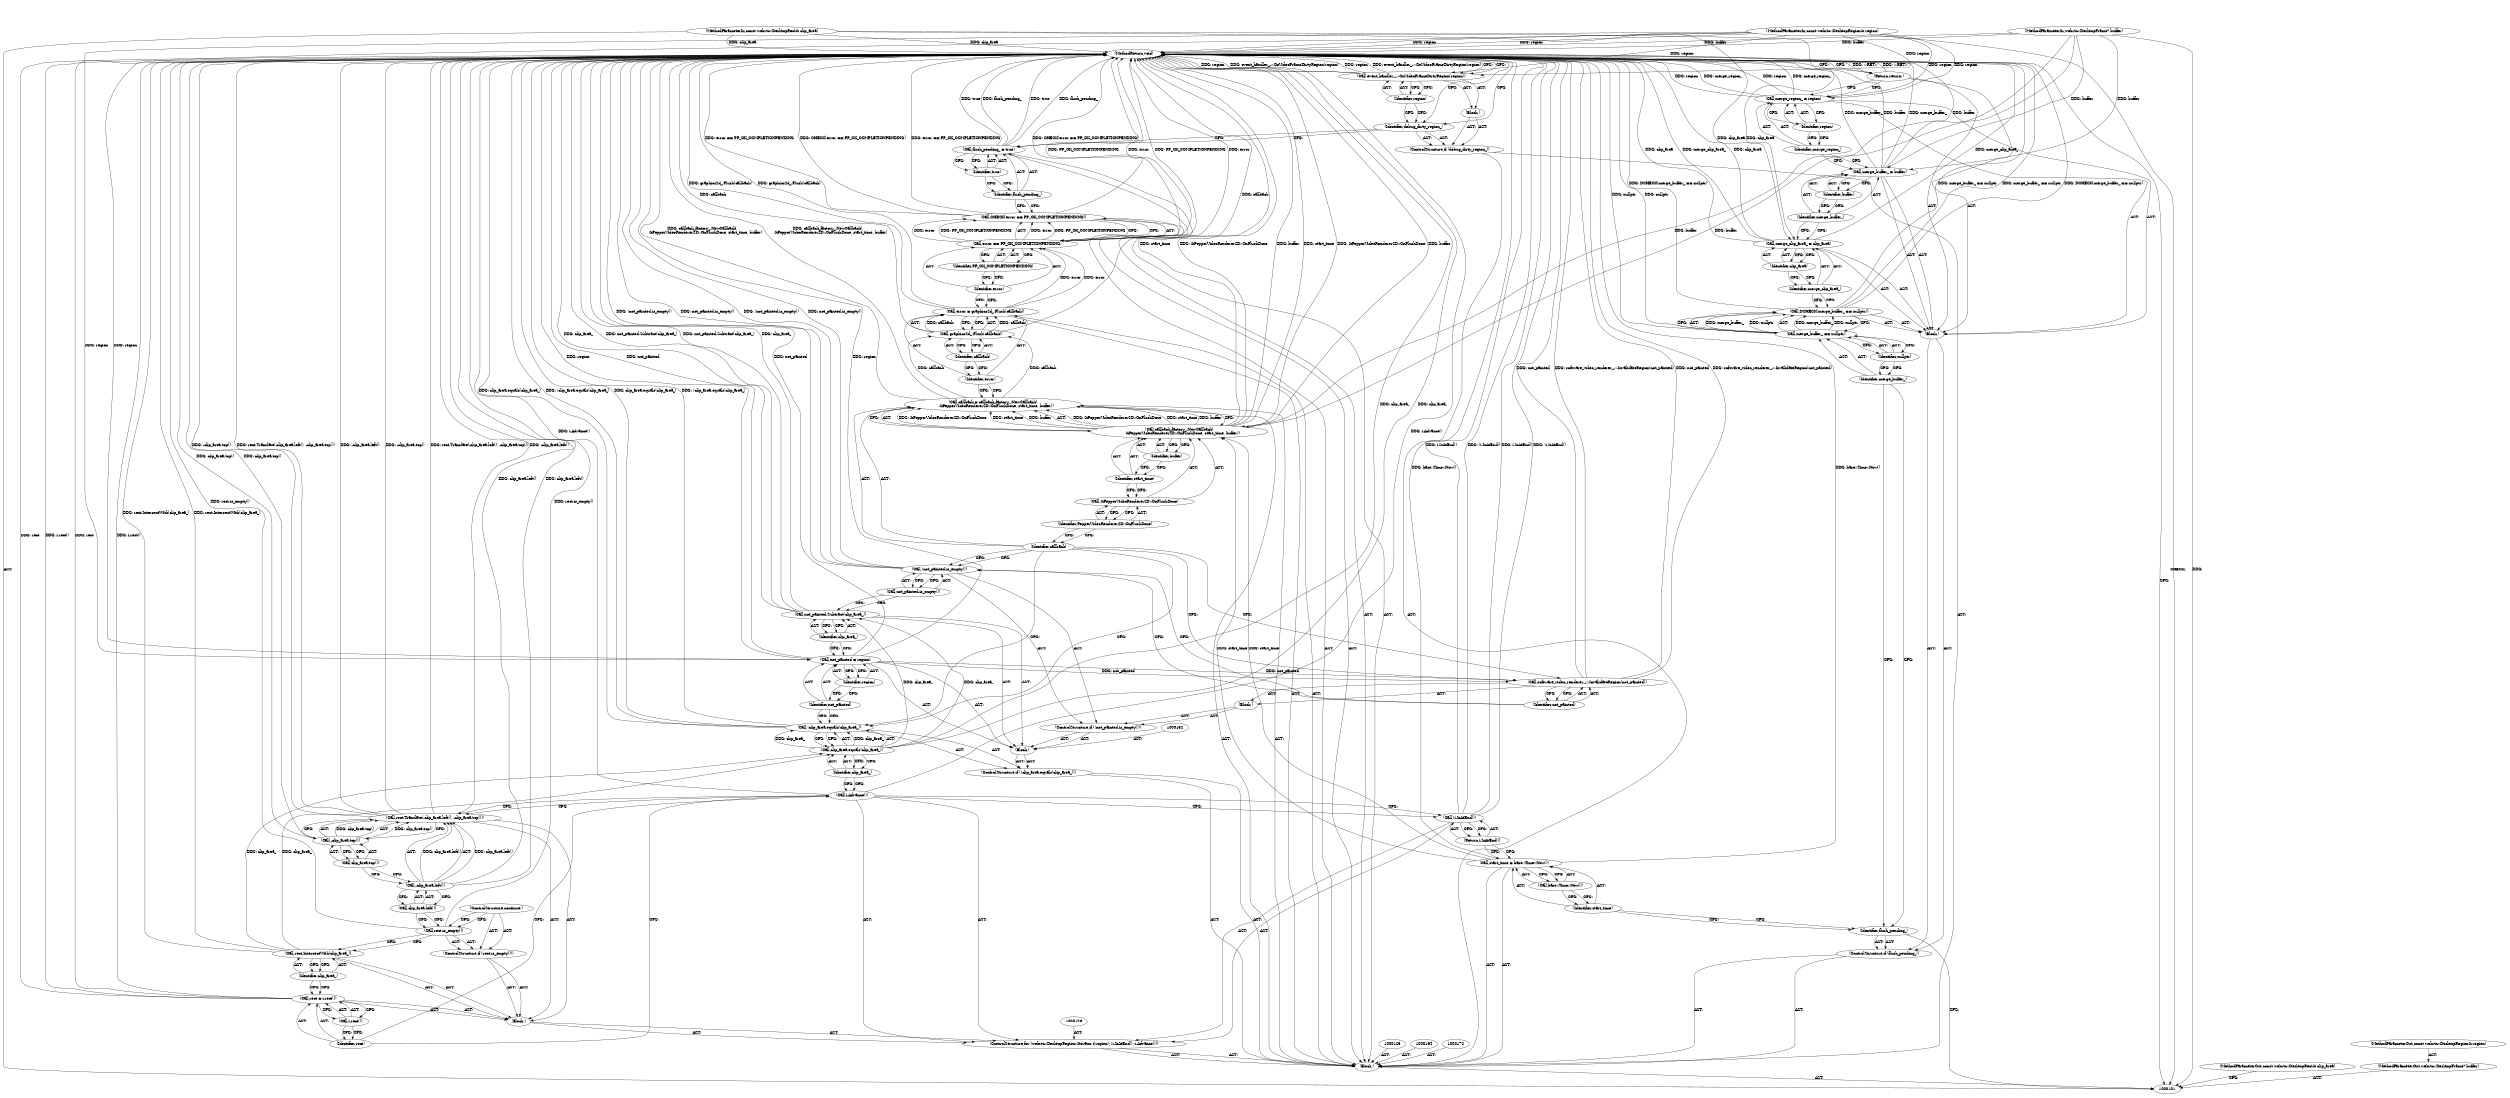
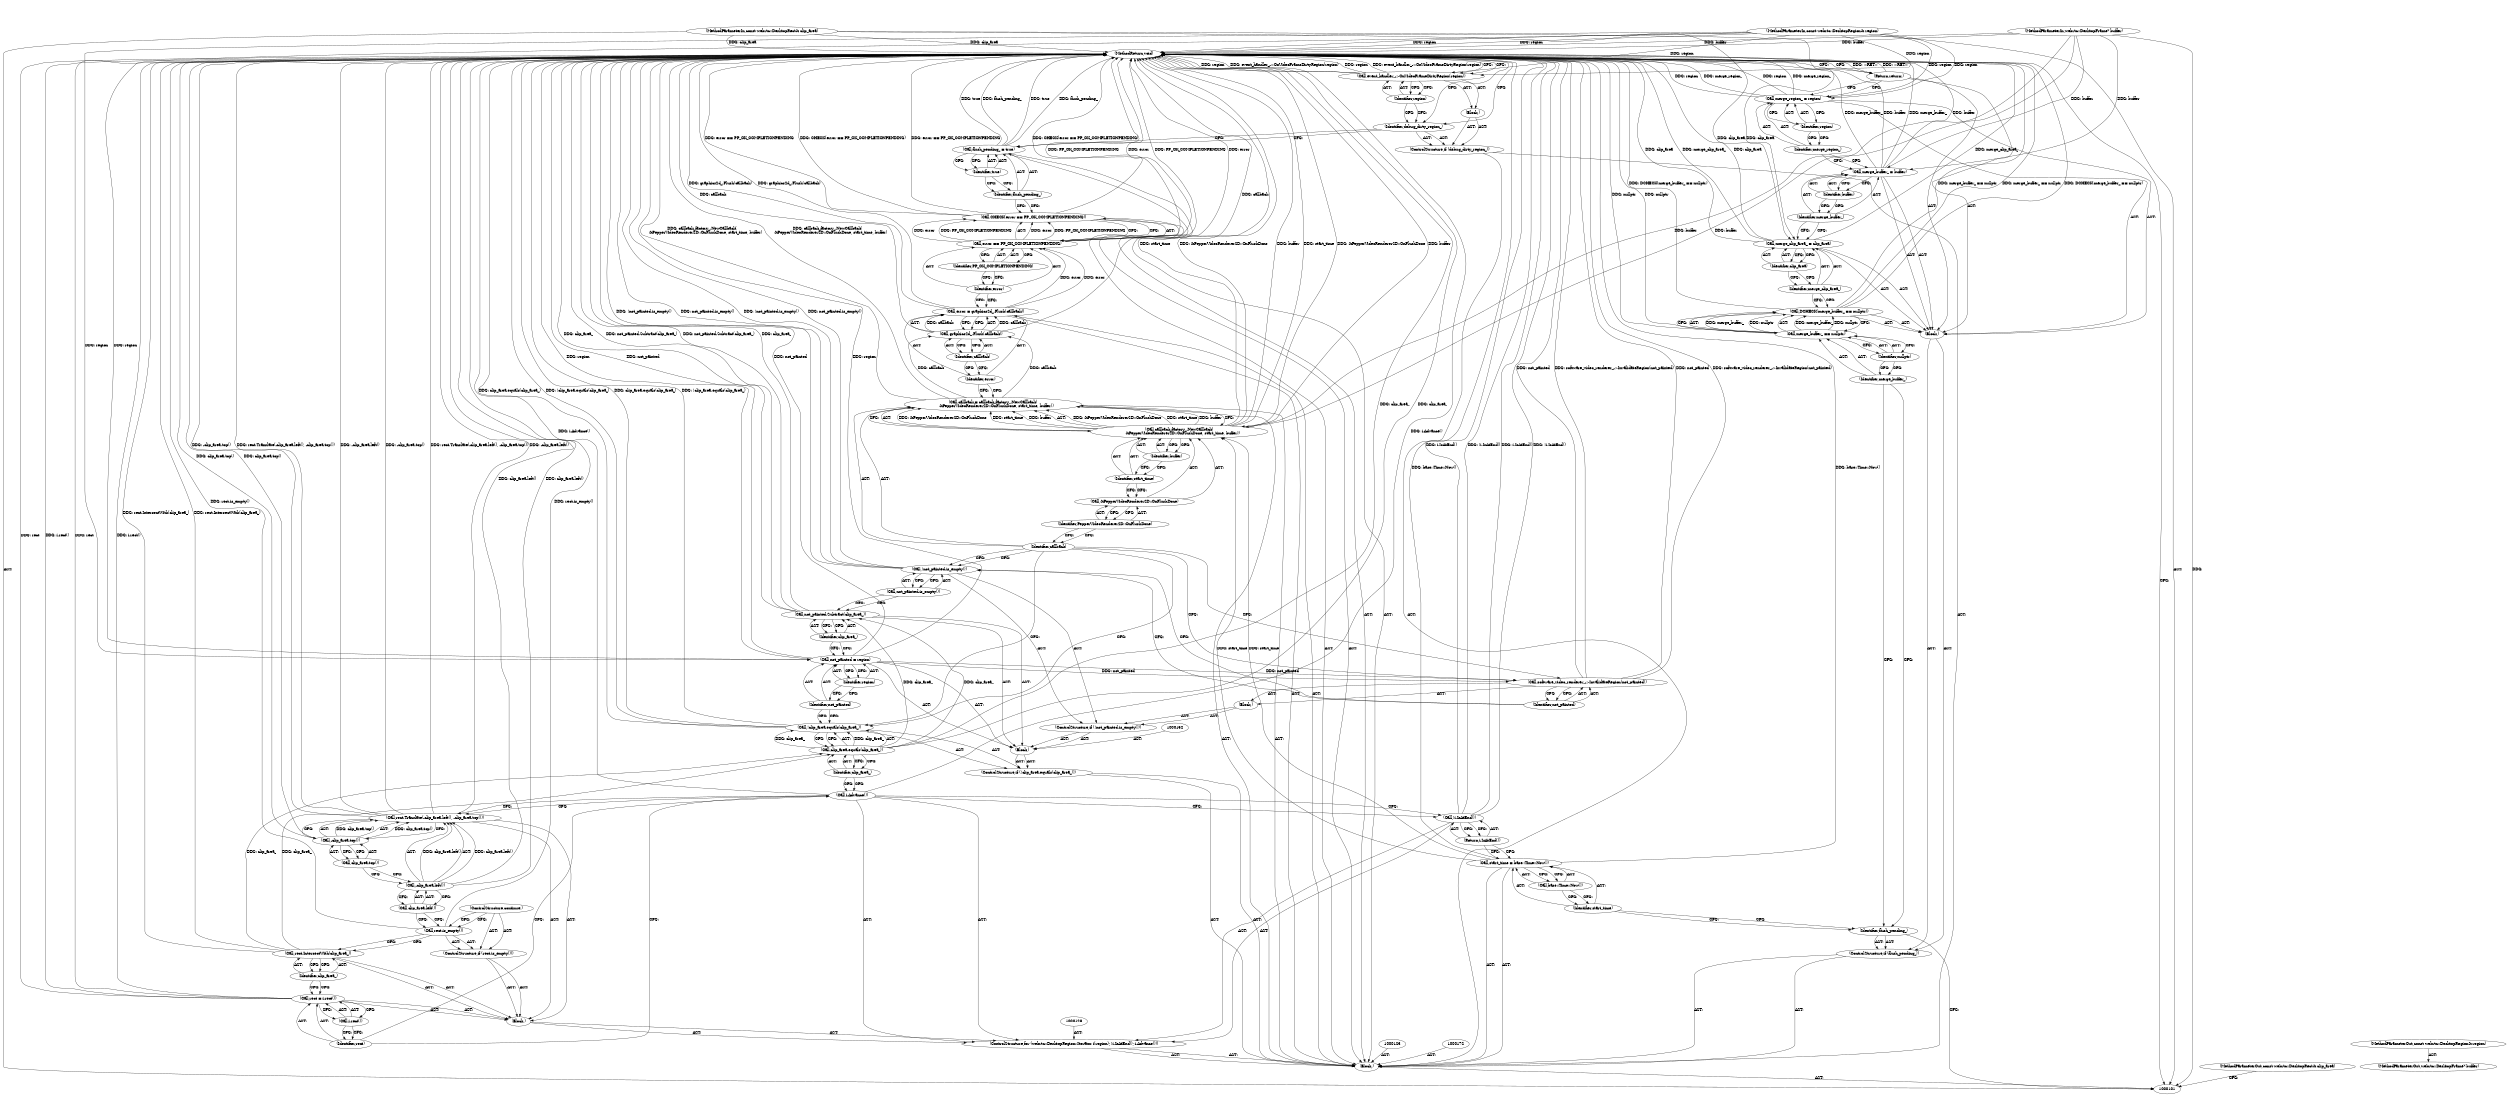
edge "(MethodParameterIn,const webrtc::DesktopRegion& region)" -> "1000101": label "CHECK: " -> "AST: "
node "1000164": removed
edge "(MethodParameterOut,webrtc::DesktopFrame* buffer)" -> "1000101": removed, label "AST:"
